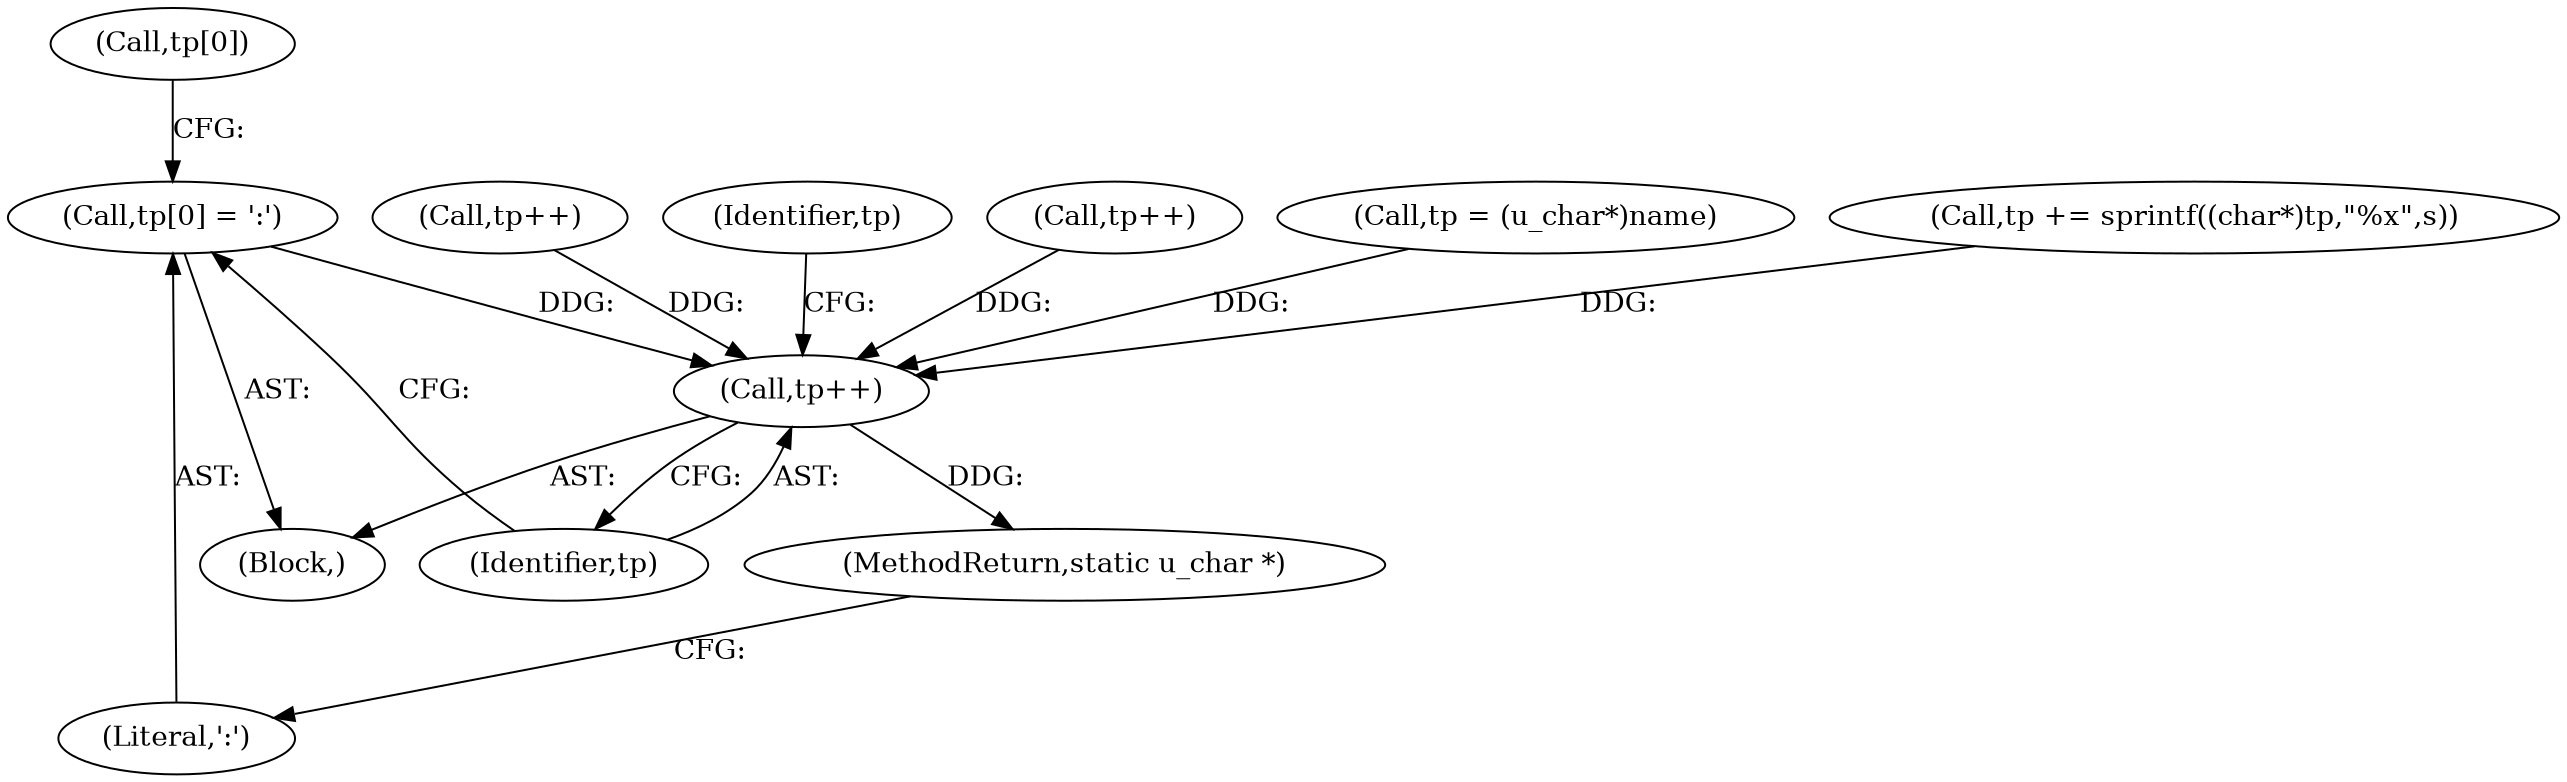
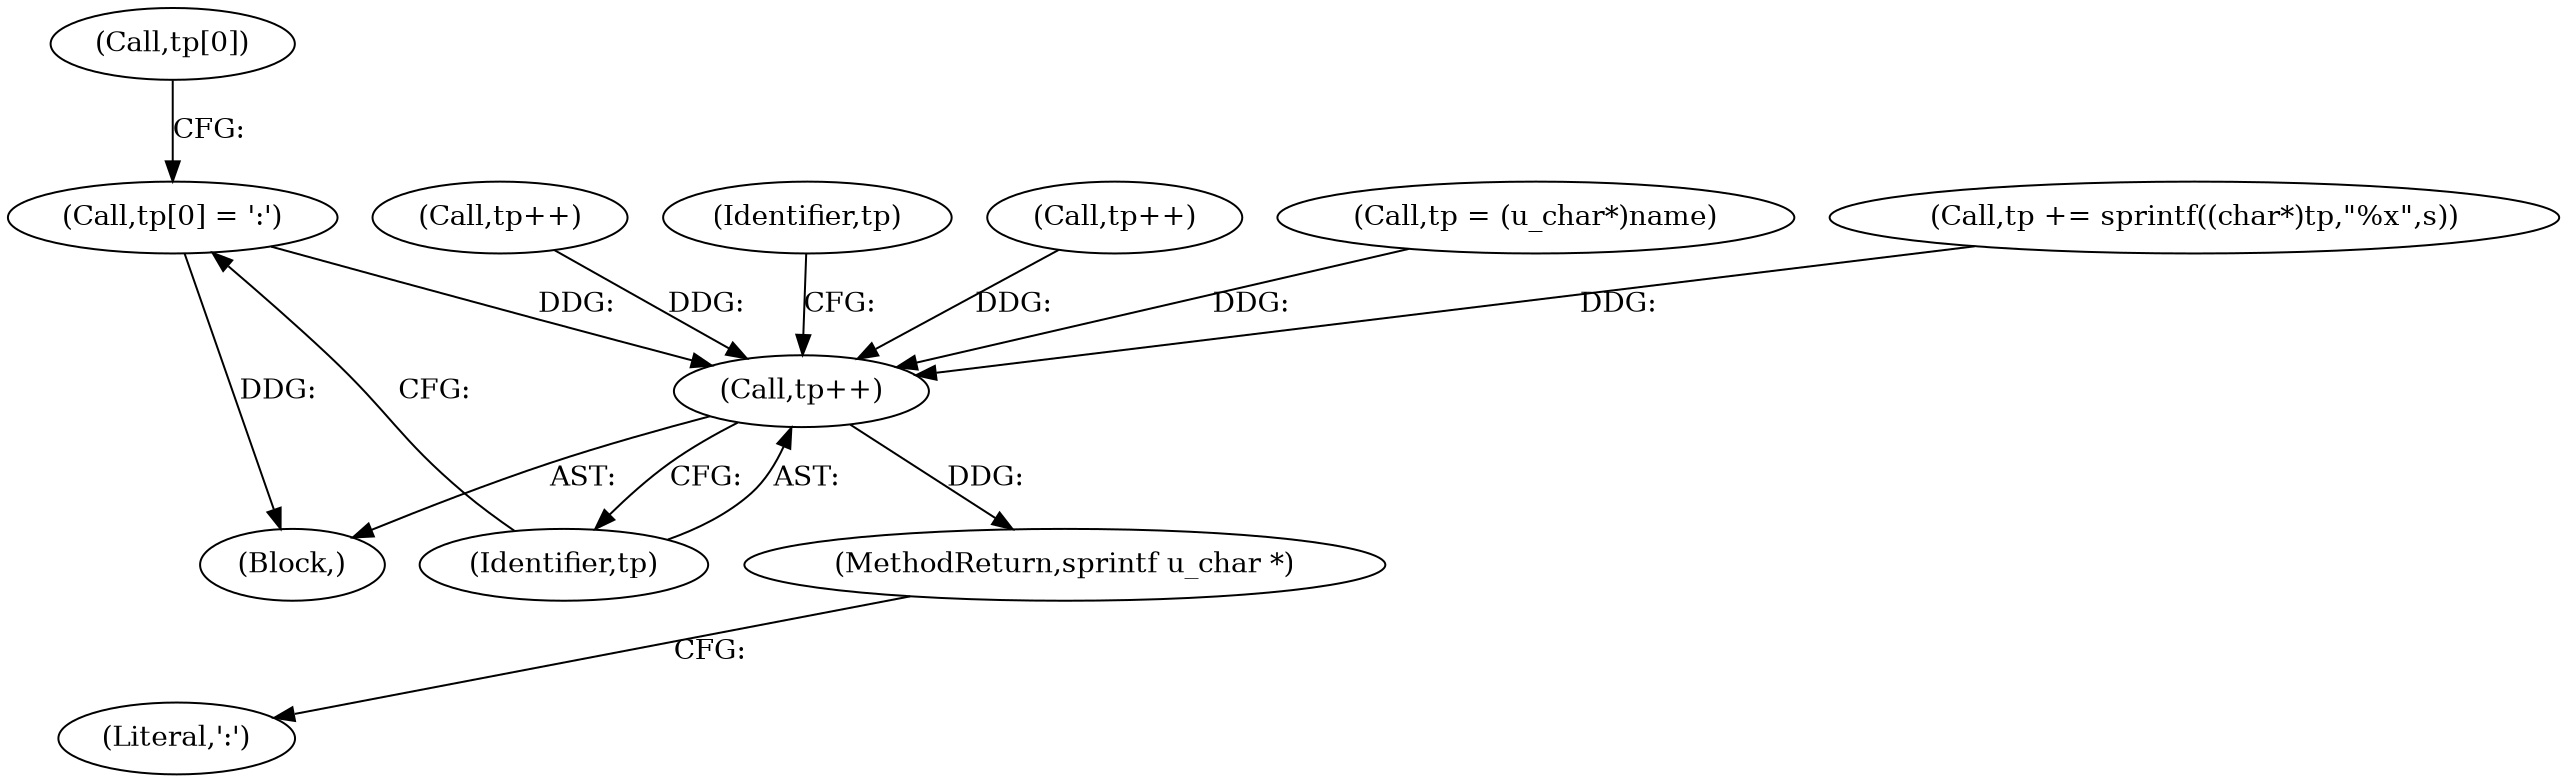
edge "(Call,tp[0] = ':')" -> "(Block,)": label "AST: " -> "DDG: "
edge "(Literal,':')" -> "(Call,tp[0] = ':')": removed, label "AST:"
node "(MethodReturn,static u_char *)": label "(MethodReturn,static u_char *)" -> "(MethodReturn,sprintf u_char *)"
